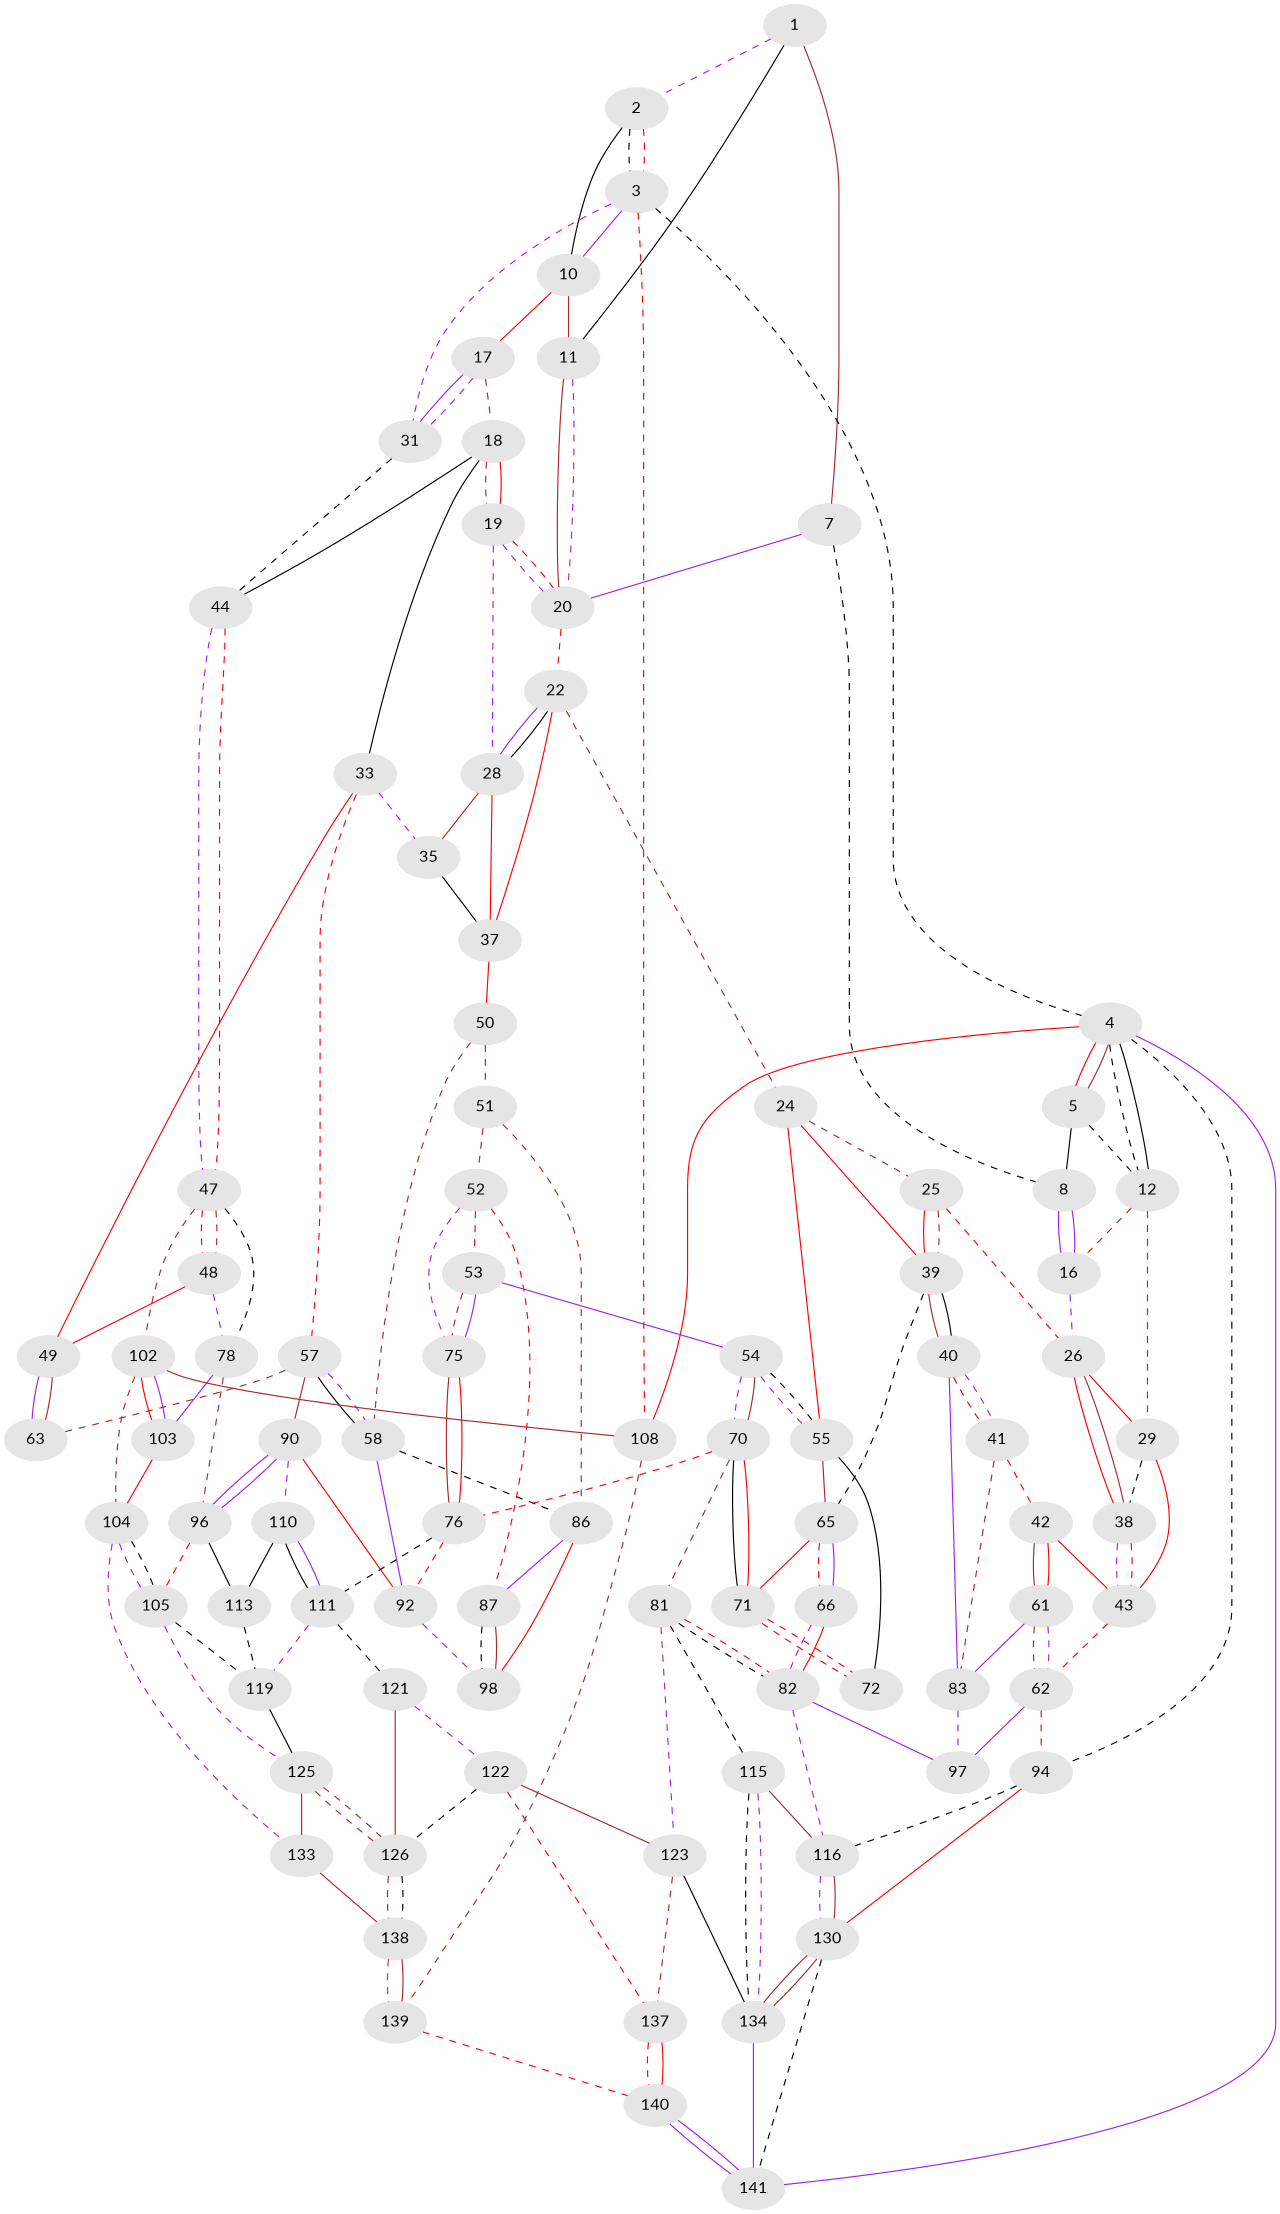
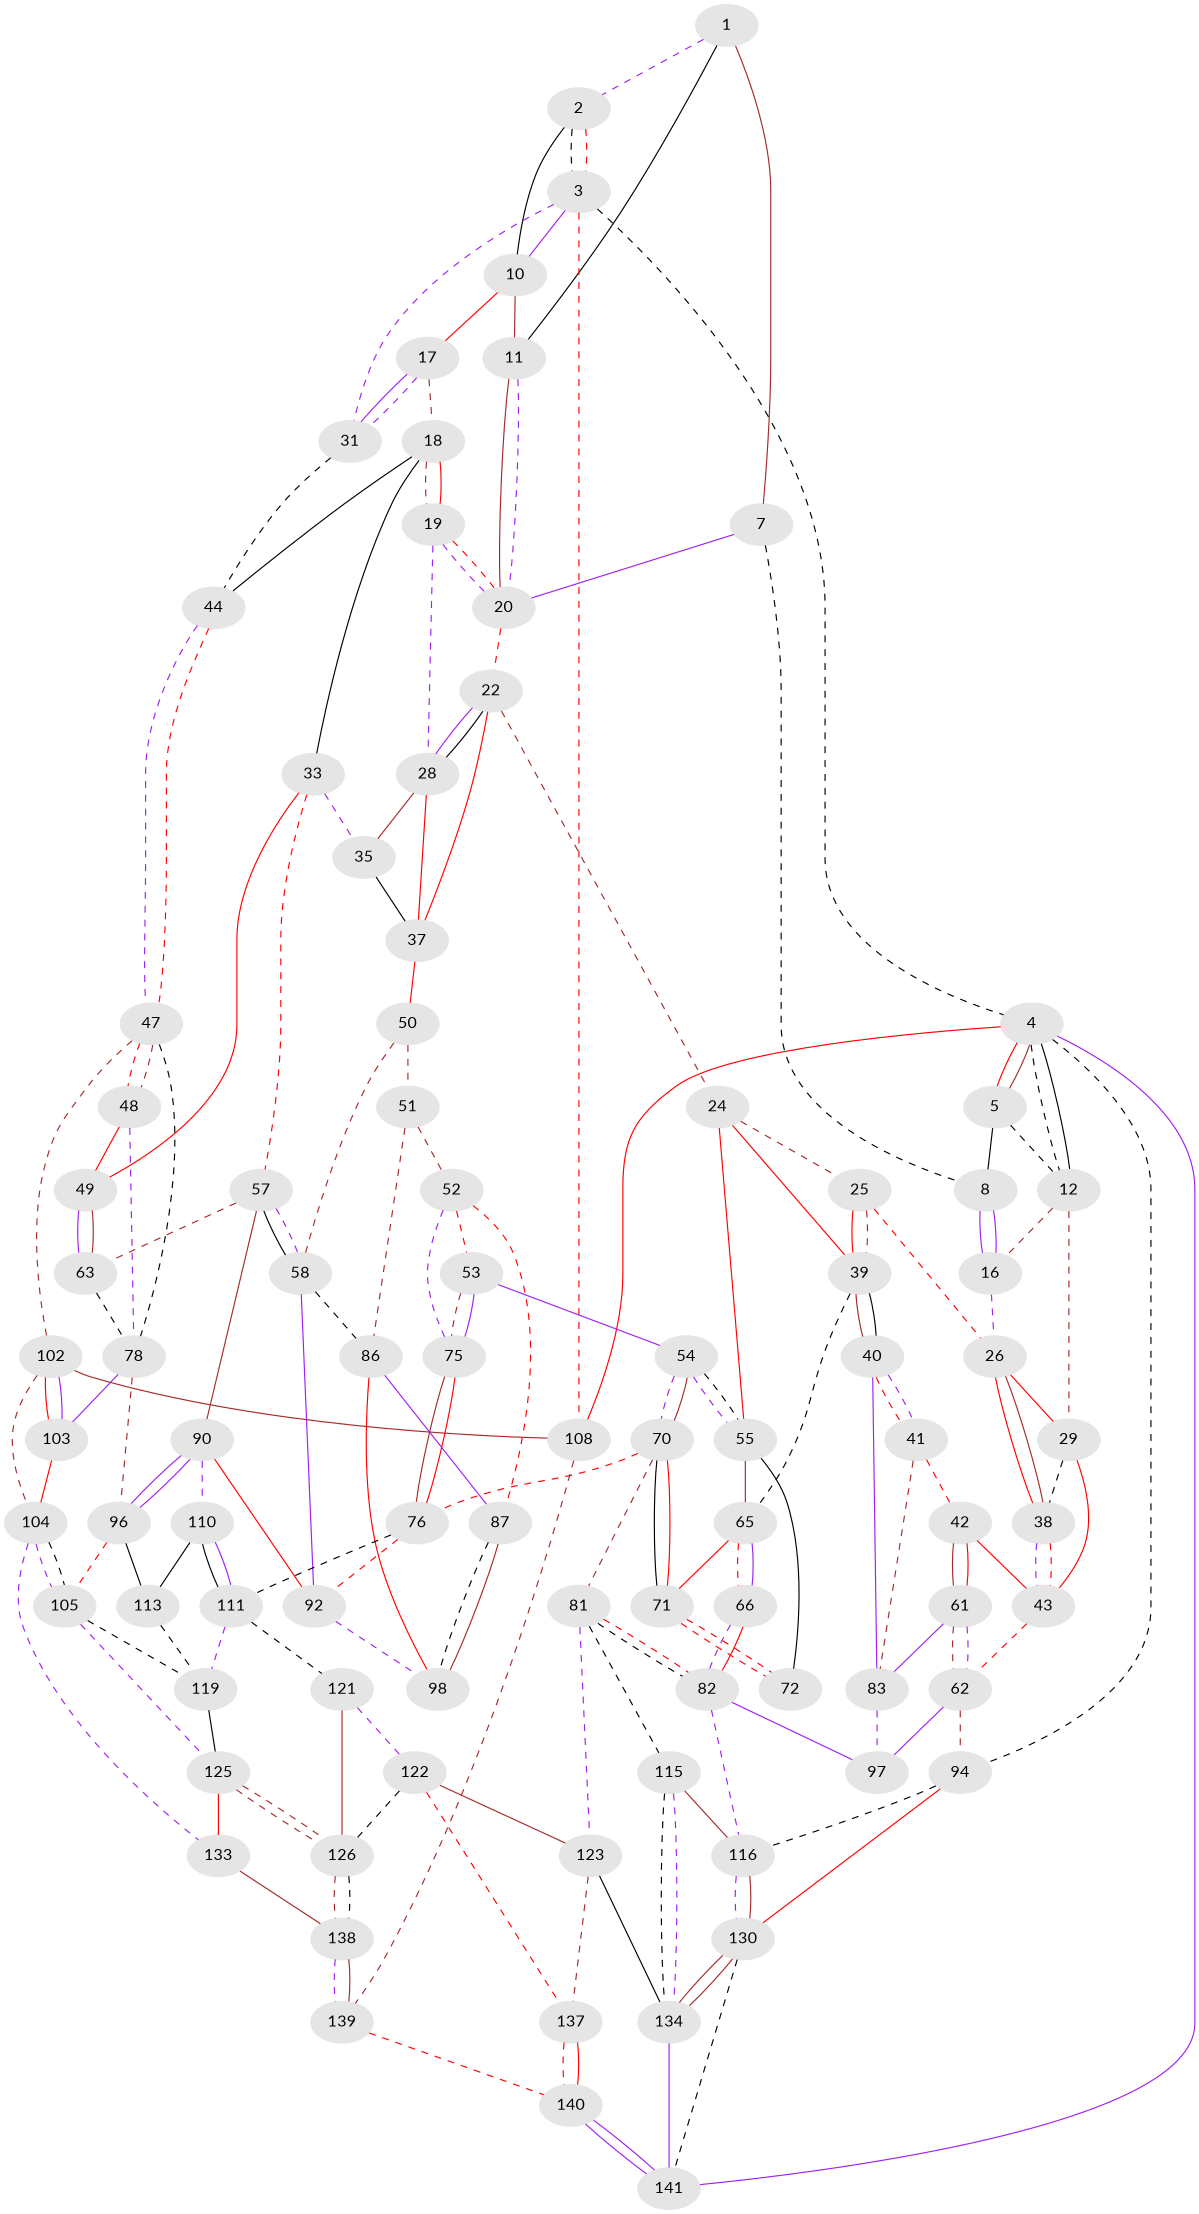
edge "63" -- "78": added
